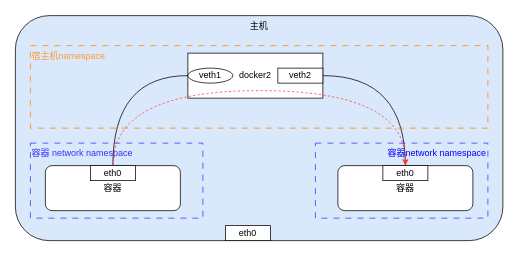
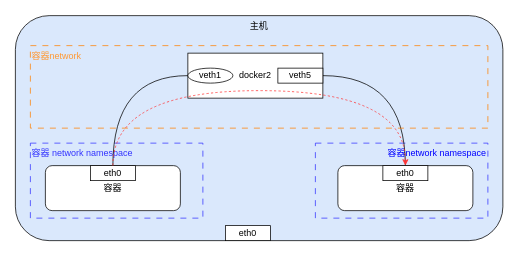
node "宿主机namespace": label "宿主机namespace" -> "容器network"
node "veth2": label "veth2" -> "veth5"
